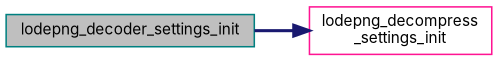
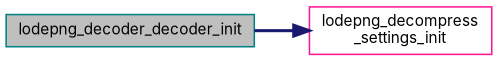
node "lodepng_decoder_settings_init": label "lodepng_decoder_settings_init" -> "lodepng_decoder_decoder_init"
